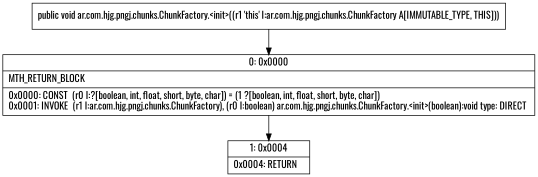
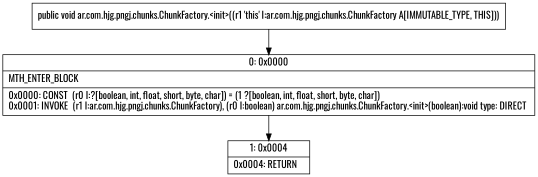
node "0: 0x0000": text "MTH_RETURN_BLOCK" -> "MTH_ENTER_BLOCK"
